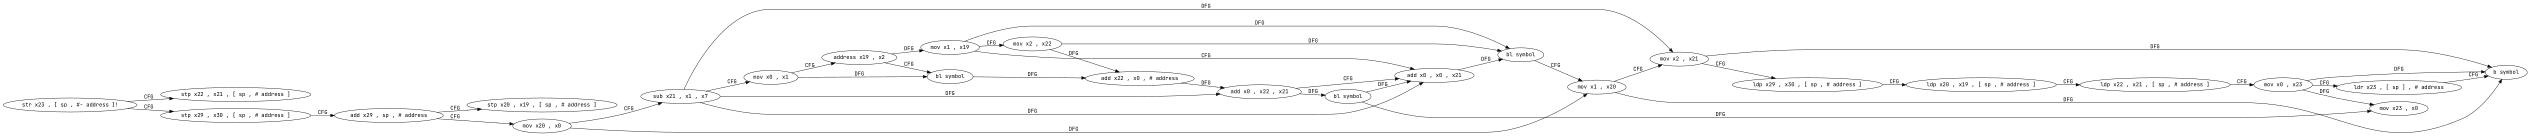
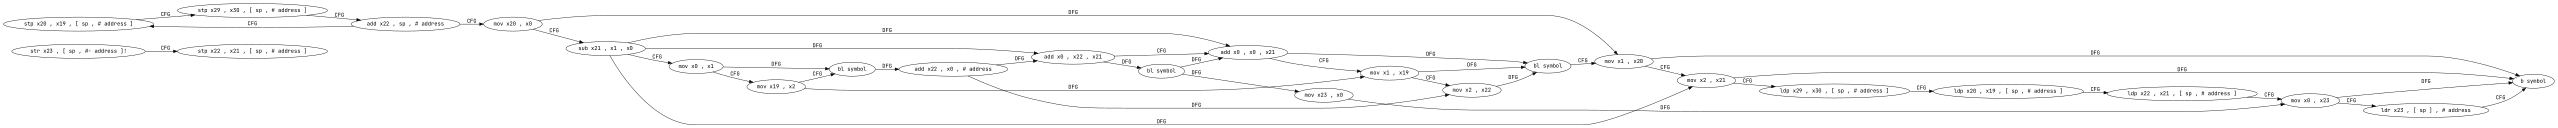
node "address x19 , x2": label "address x19 , x2" -> "mov x19 , x2"
edge "mov x1 , x19" -> "add x0 , x0 , x21": reversed
edge "mov x2 , x22" -> "add x22 , x0 , # address": reversed
node "sub x21 , x1 , x7": label "sub x21 , x1 , x7" -> "sub x21 , x1 , x0"
edge "mov x0 , x23" -> "mov x23 , x0": reversed
edge "str x23 , [ sp , #- address ]!" -> "stp x29 , x30 , [ sp , # address ]": now "stp x20 , x19 , [ sp , # address ]" -> "stp x29 , x30 , [ sp , # address ]"
node "add x29 , sp , # address": label "add x29 , sp , # address" -> "add x22 , sp , # address"
